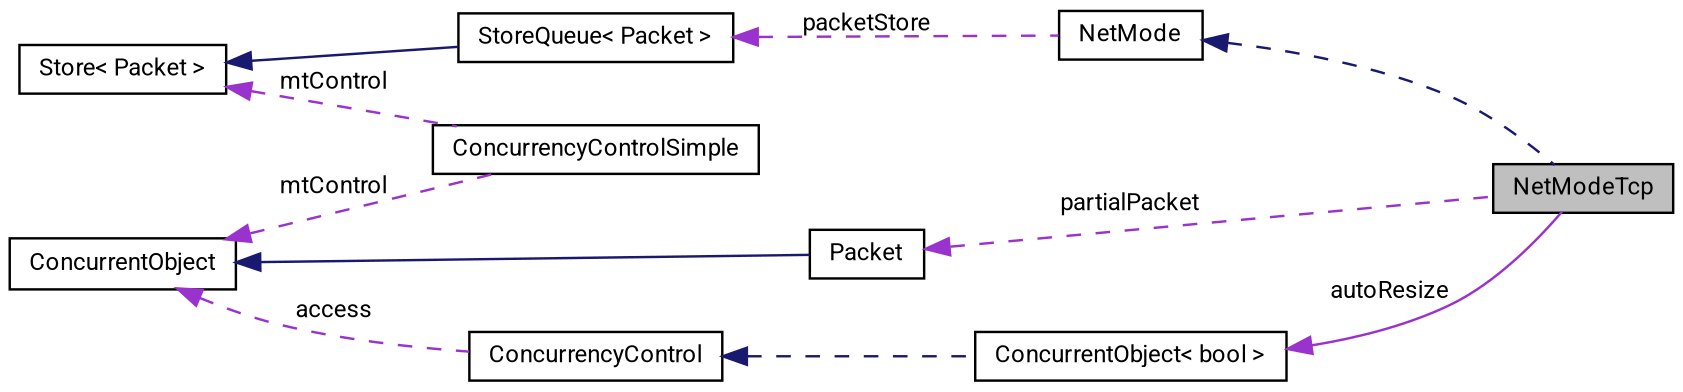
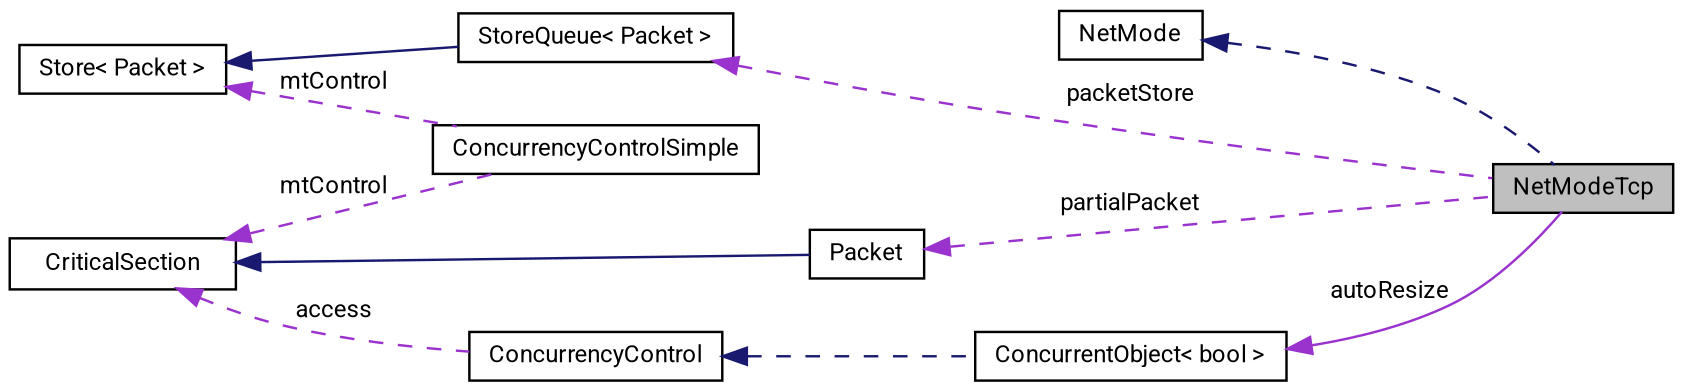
edge "NetMode" -> "StoreQueue< Packet >": now "NetModeTcp" -> "StoreQueue< Packet >"
node "ConcurrentObject": label "ConcurrentObject" -> "CriticalSection"
